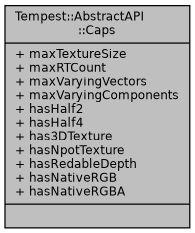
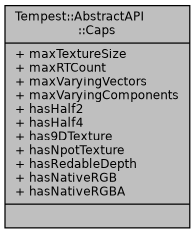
node "Tempest::AbstractAPI": text "+ has3DTexture" -> "+ has9DTexture"
